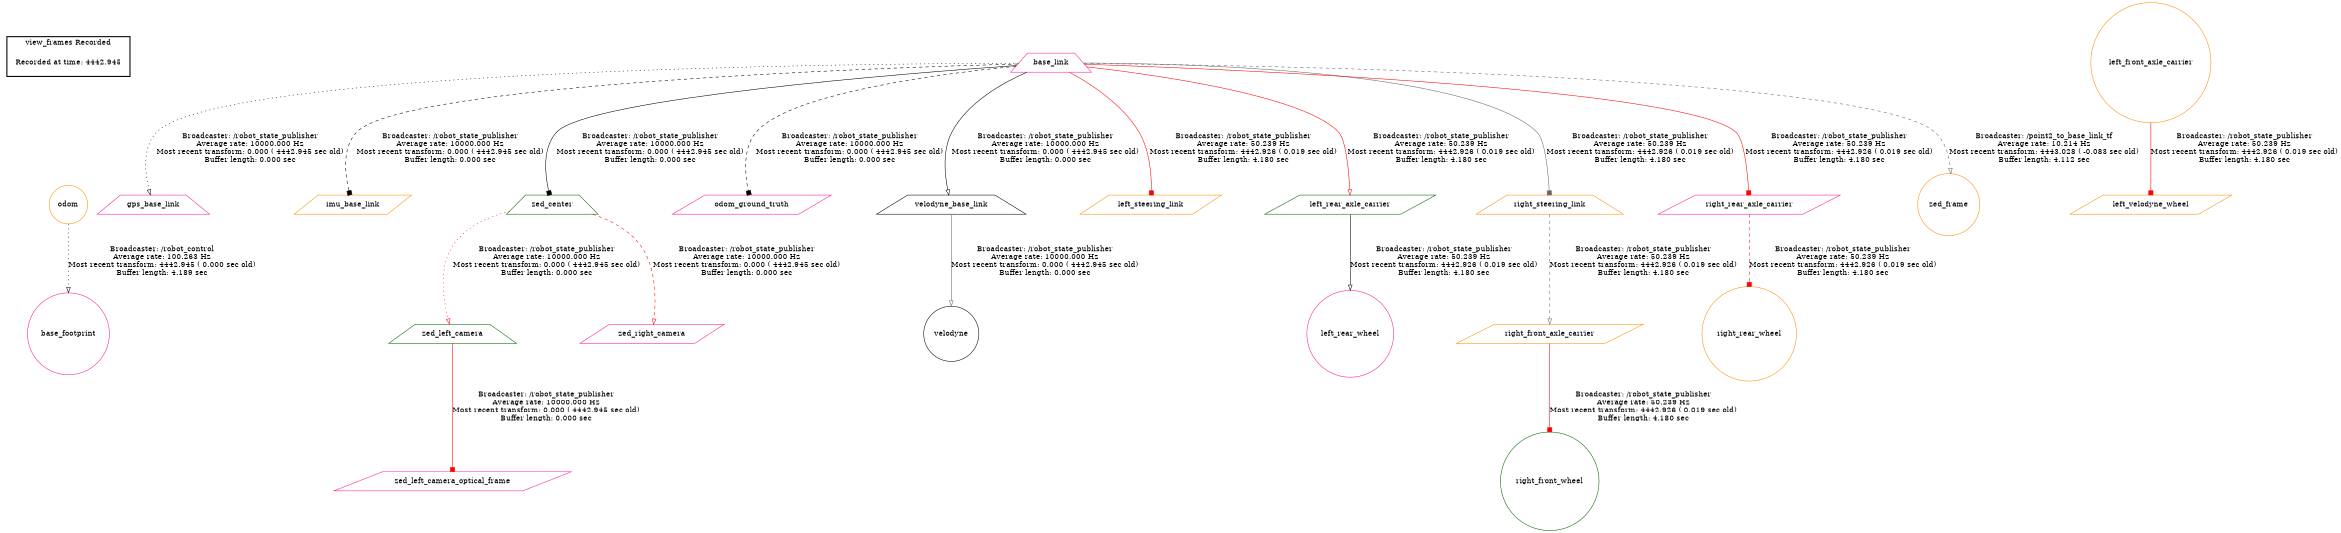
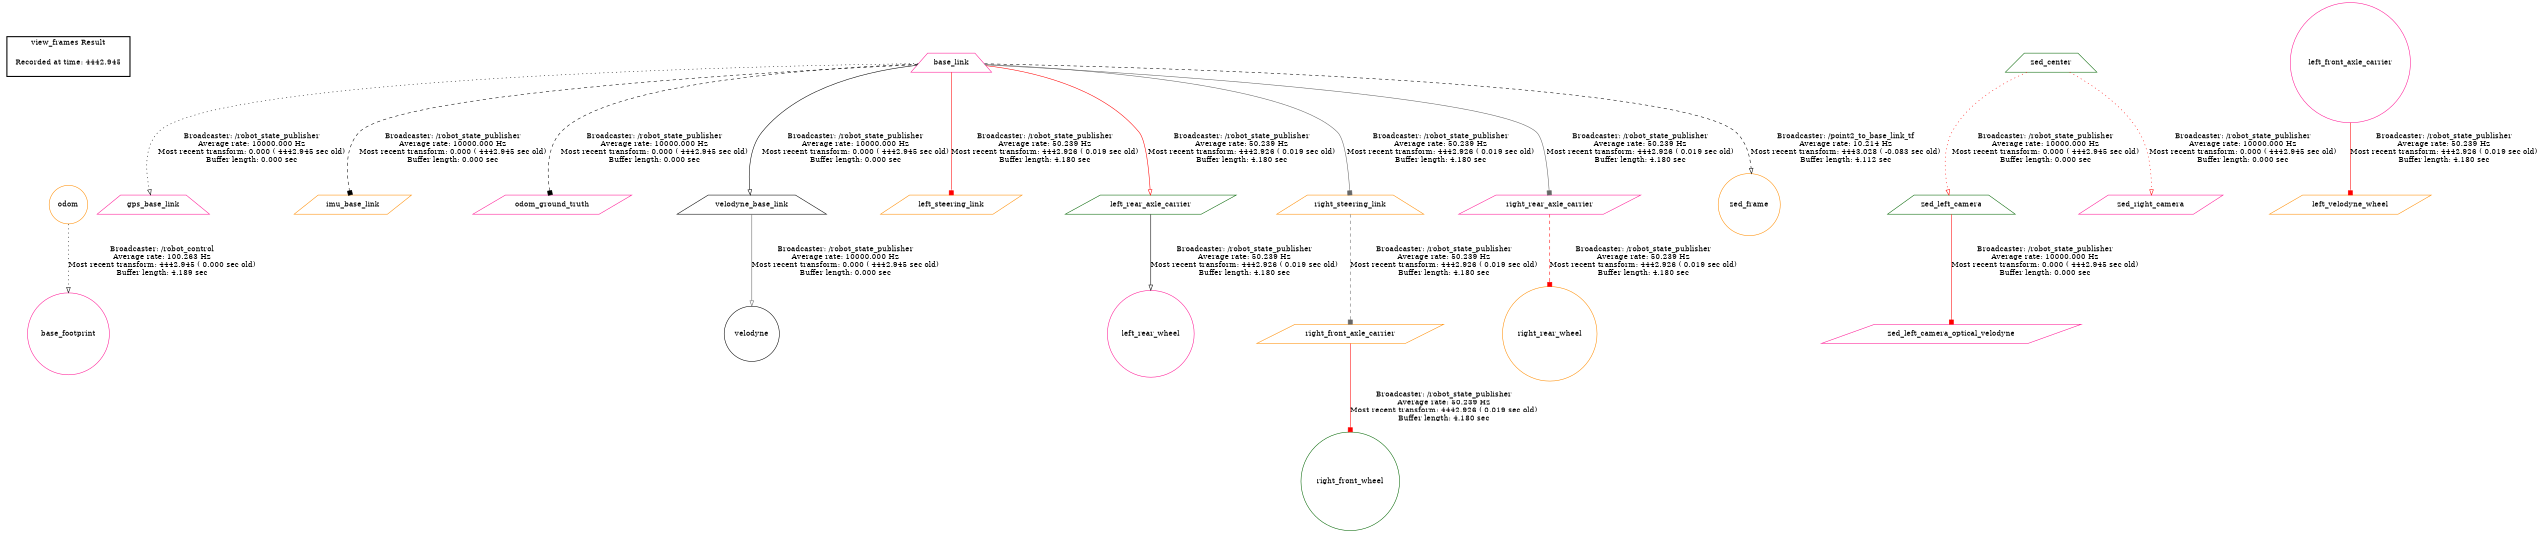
cluster "view_frames Recorded": label "view_frames Recorded" -> "view_frames Result"
node "left_front_axle_carrier": color darkorange -> deeppink
edge "base_link" -> "zed_frame": color gray40 -> black
edge "base_link" -> "right_rear_axle_carrier": color red -> gray40
edge "base_link" -> "zed_center": removed, label "Broadcaster: /robot_state_publisher Average rate: 10000.000 Hz Most recent transform: 0.000 ( 4442.945 sec old) Buffer length: 0.000 sec"
edge "zed_center" -> "zed_right_camera": style dashed -> dotted
edge "right_steering_link" -> "right_front_axle_carrier": arrowhead onormal -> box
node "zed_left_camera_optical_frame": label "zed_left_camera_optical_frame" -> "zed_left_camera_optical_velodyne"
